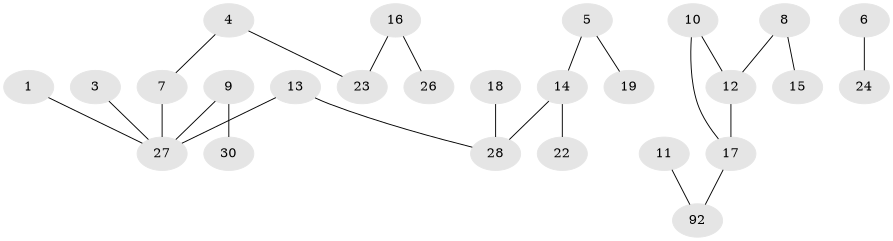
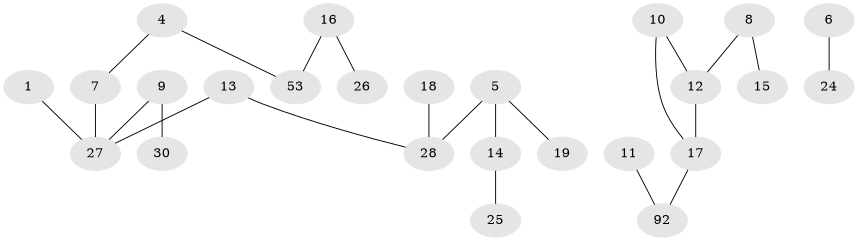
node "3": removed
node "23": label "23" -> "53"
edge "14" -- "28": now "5" -- "28"
node "22": label "22" -> "25"
